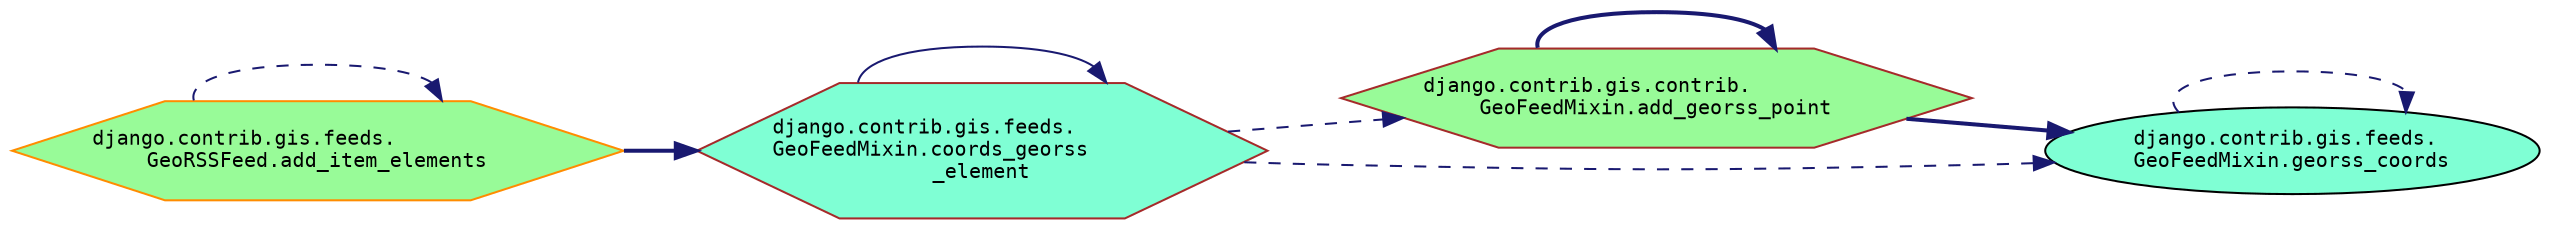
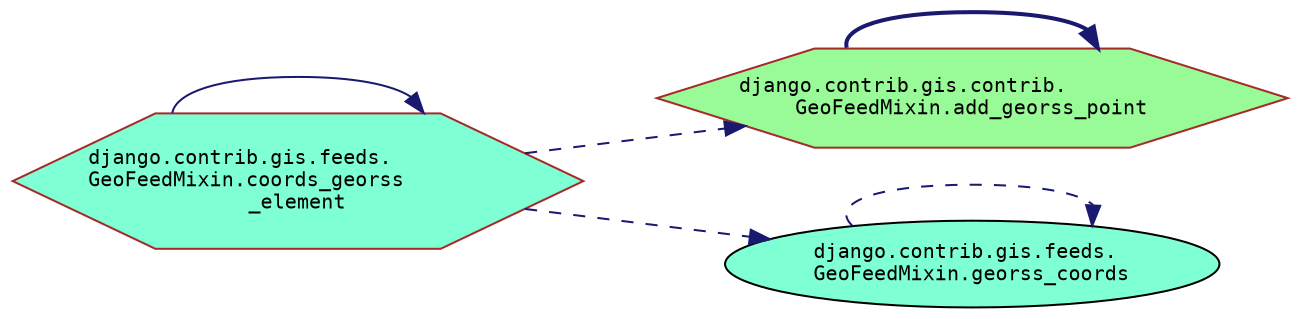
edge "django.contrib.gis.contrib. GeoFeedMixin.add_georss_point" -> "django.contrib.gis.feeds. GeoFeedMixin.georss_coords": removed
node "django.contrib.gis.feeds. GeoRSSFeed.add_item_elements": removed
